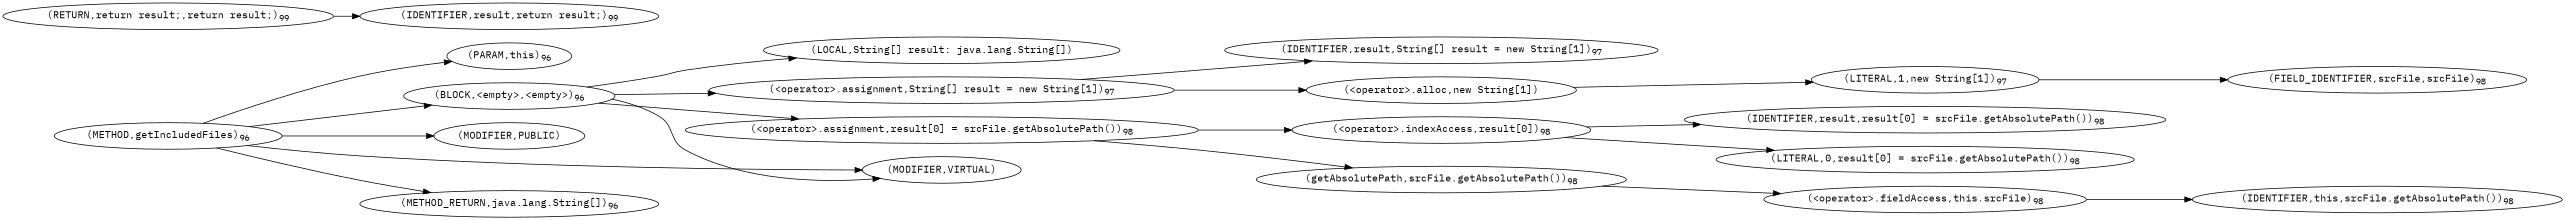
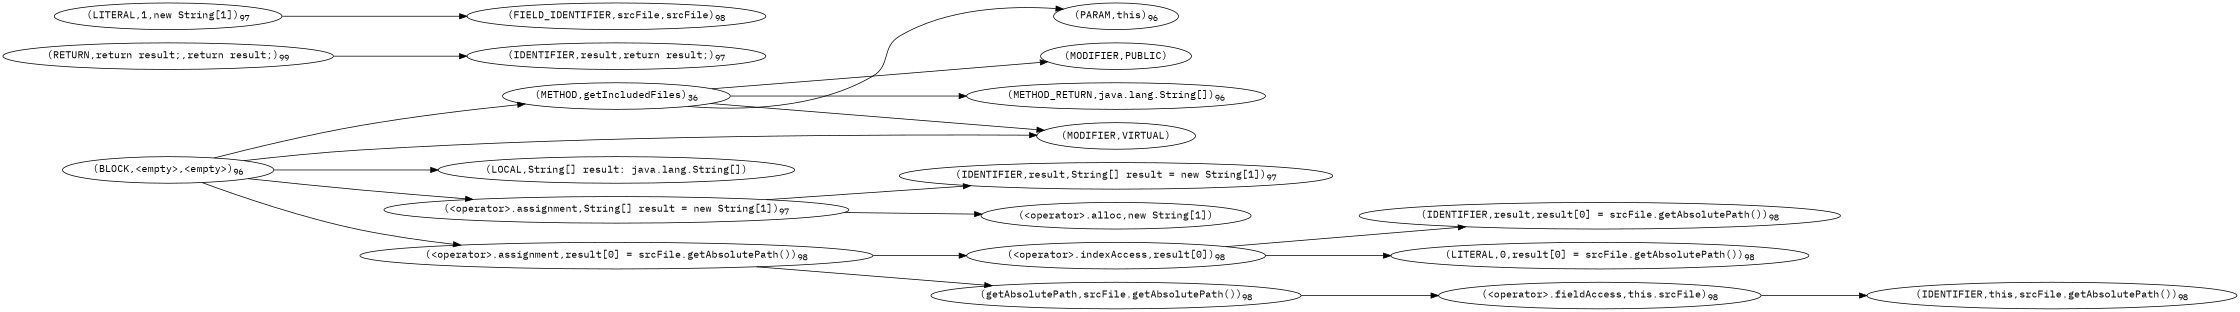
node "(IDENTIFIER,result,return result;)": text "99" -> "97"
edge "(<operator>.alloc,new String[1])" -> "(LITERAL,1,new String[1])": removed
edge "(METHOD,getIncludedFiles)" -> "(BLOCK,<empty>,<empty>)": reversed
node "(METHOD,getIncludedFiles)": text "96" -> "36"
